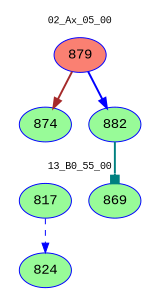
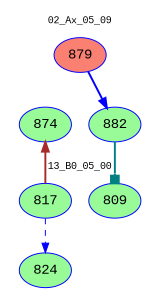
cluster "02_Ax_05_00": label "02_Ax_05_00" -> "02_Ax_05_09"
edge "879" -> "874": now "817" -> "874"
cluster "13_B0_55_00": label "13_B0_55_00" -> "13_B0_05_00"
node "869": label "869" -> "809"
